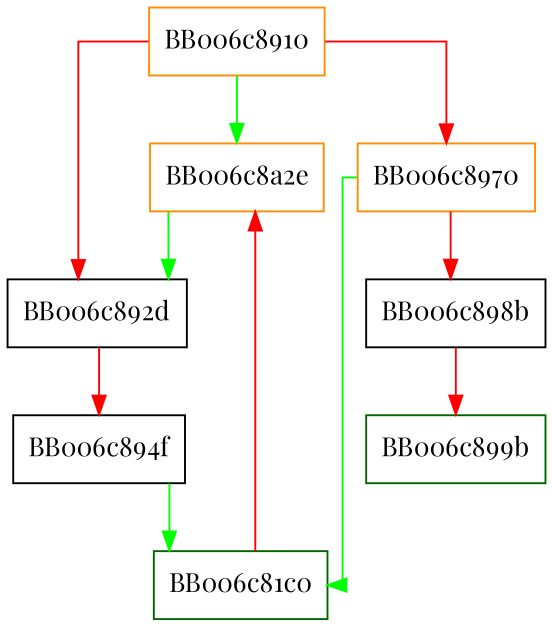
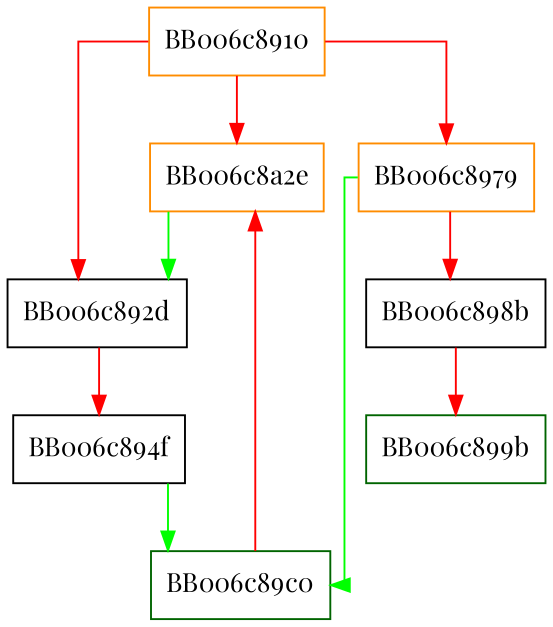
edge "BB006c8910" -> "BB006c8a2e": color green -> red
node "BB006c8970": label "BB006c8970" -> "BB006c8979"
node "BB006c81c0": label "BB006c81c0" -> "BB006c89c0"
